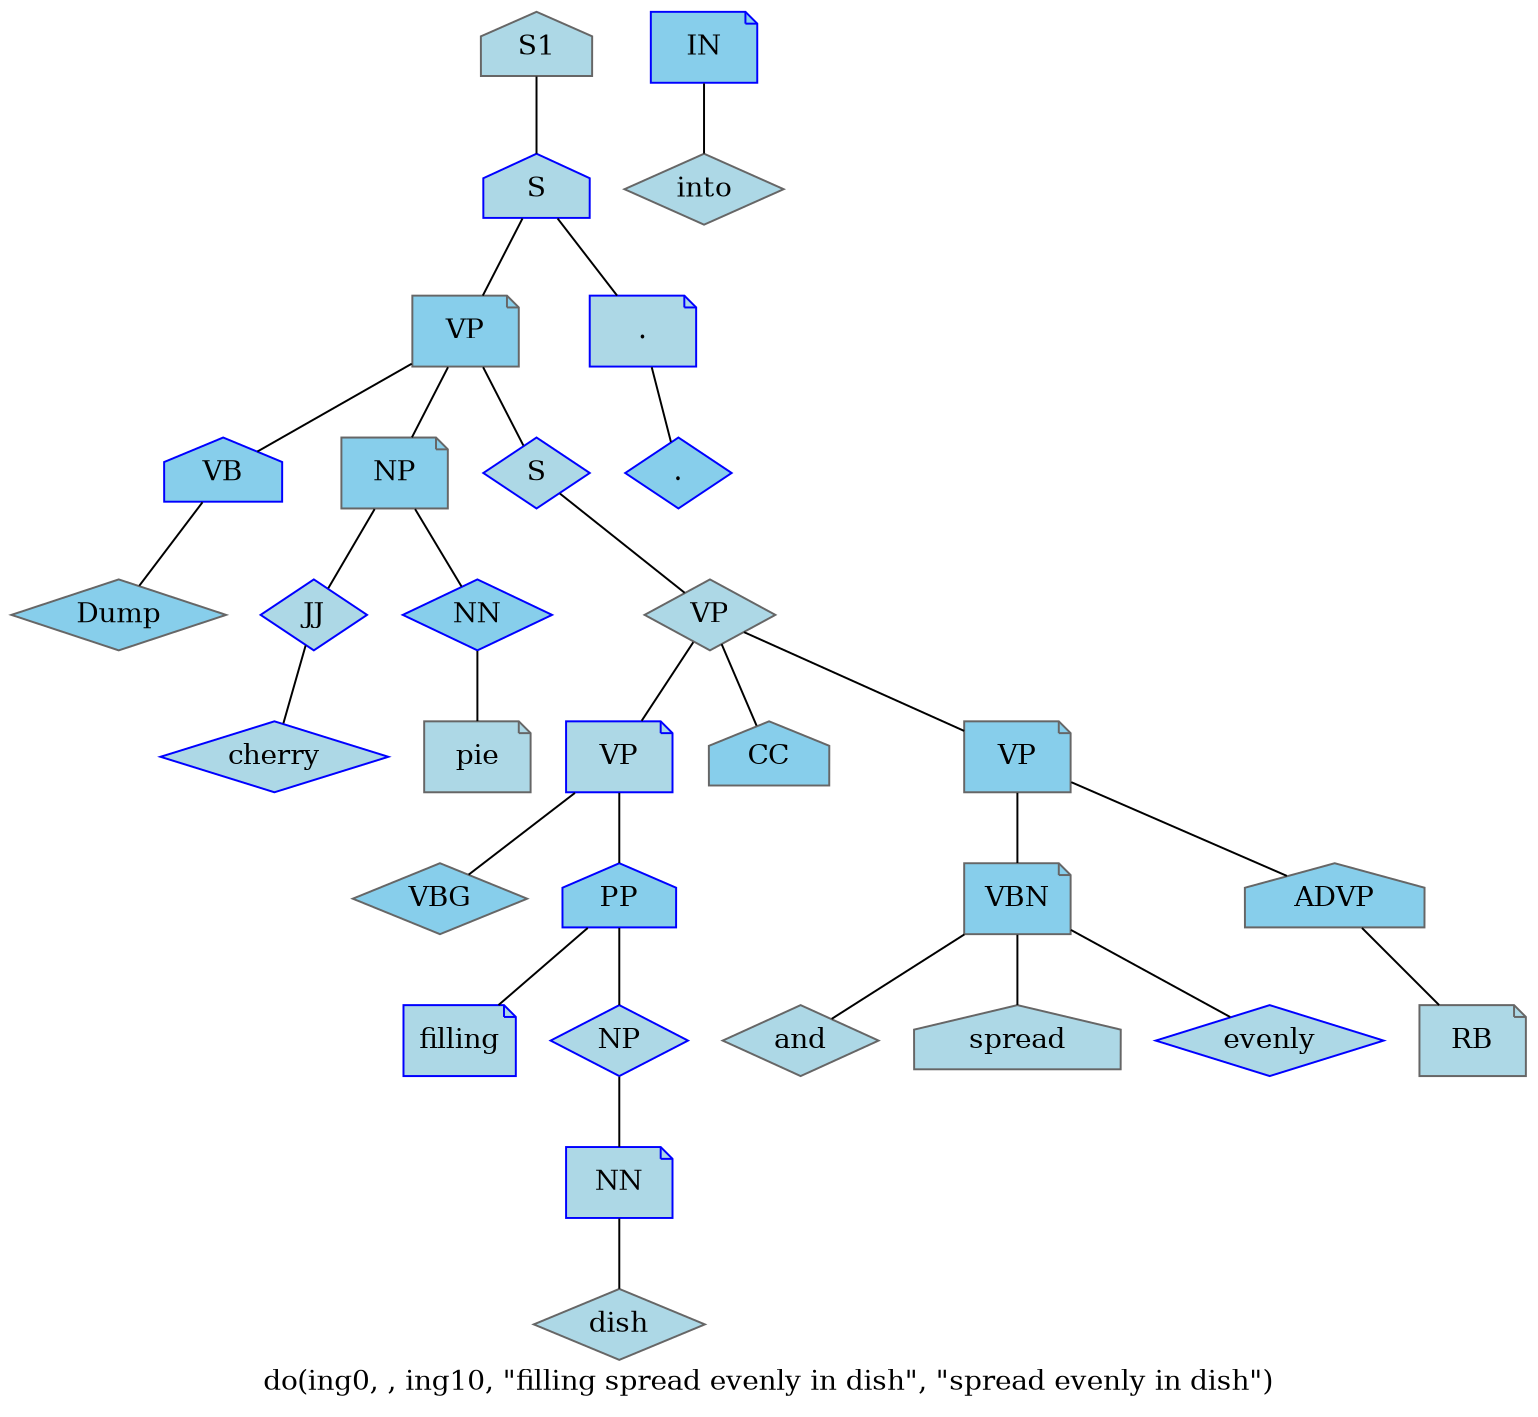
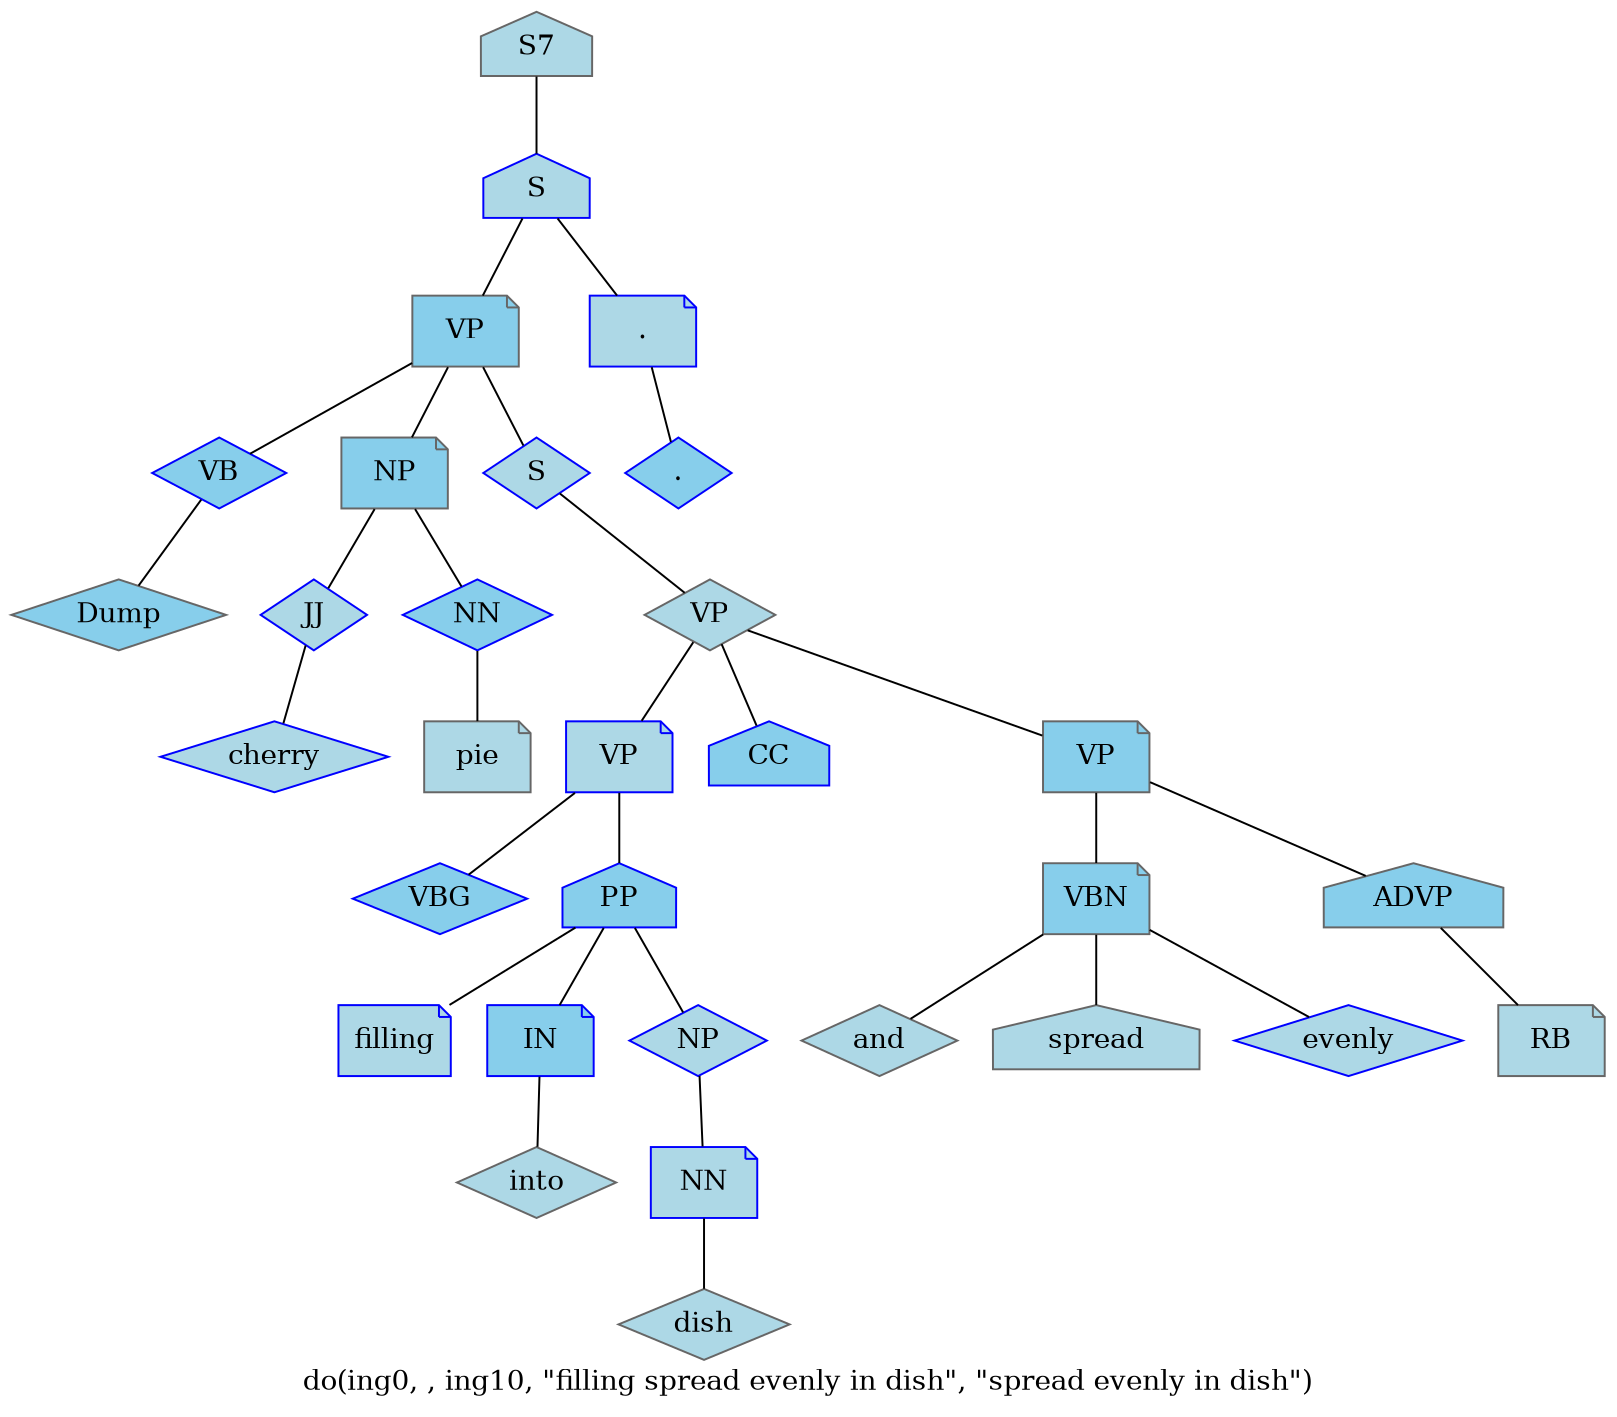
node "S1": label "S1" -> "S7"
node "VB": shape house -> diamond
node "CC": color gray40 -> blue
node "VBG": color gray40 -> blue
edge "PP" -- "IN": added
